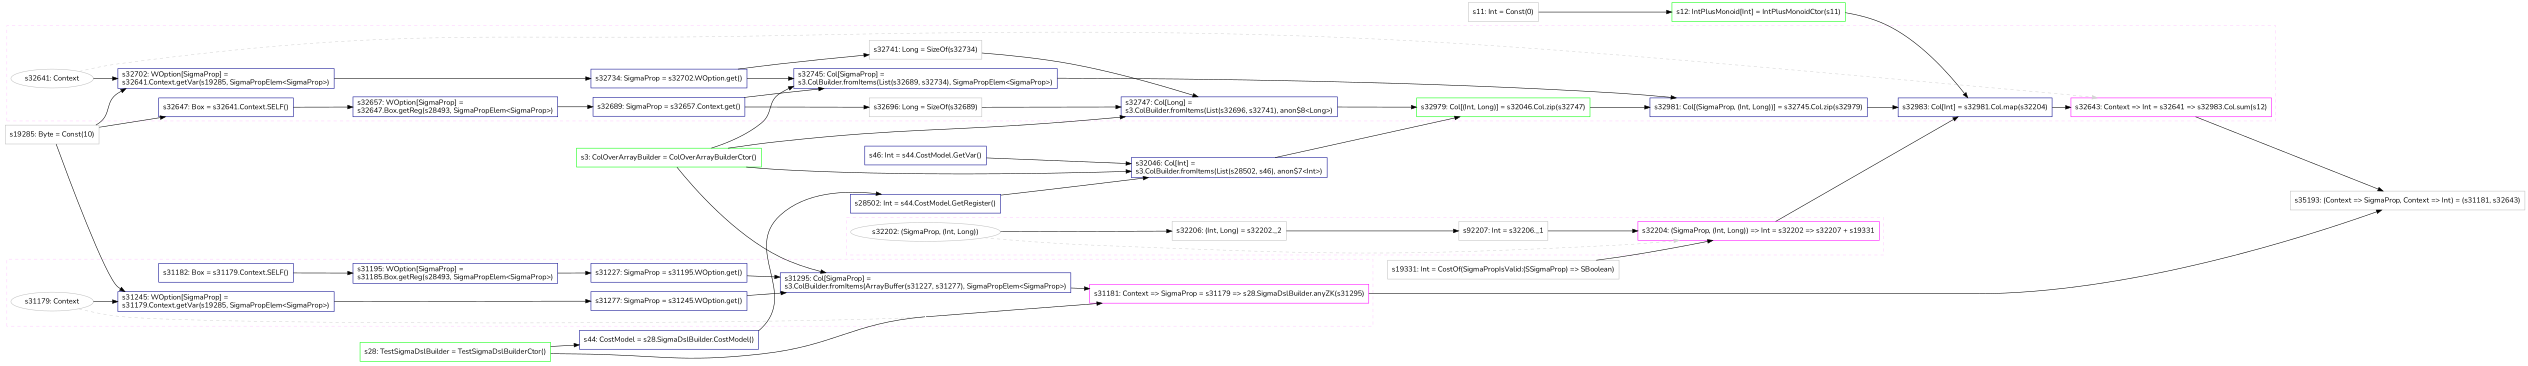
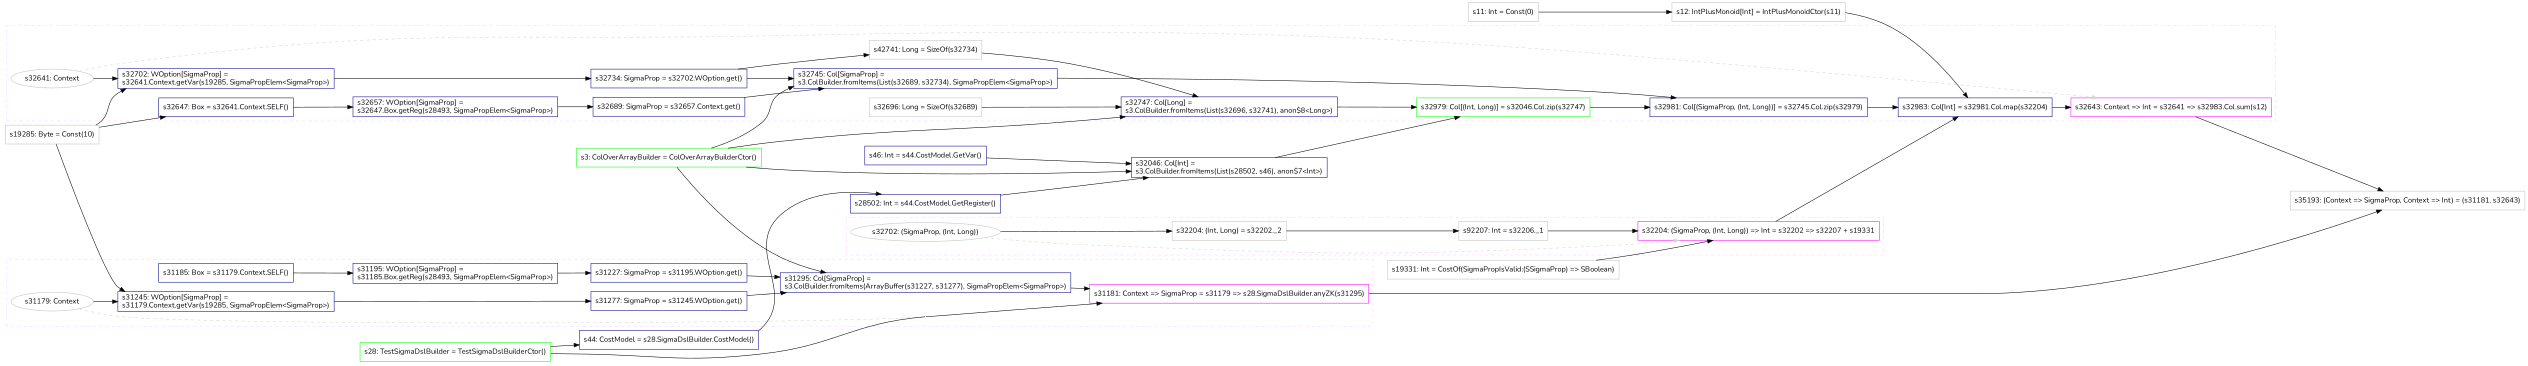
node "s12: IntPlusMonoid[Int] = IntPlusMonoidCtor(s11)": color green -> gray
node "s32741: Long = SizeOf(s32734)": label "s32741: Long = SizeOf(s32734)" -> "s42741: Long = SizeOf(s32734)"
edge "s32689: SigmaProp = s32657.Context.get()" -> "s32696: Long = SizeOf(s32689)": removed
node "s32206: (Int, Long) = s32202._2": label "s32206: (Int, Long) = s32202._2" -> "s32204: (Int, Long) = s32202._2"
node "s32202: (SigmaProp, (Int, Long))": label "s32202: (SigmaProp, (Int, Long))" -> "s32702: (SigmaProp, (Int, Long))"
node "s31182: Box = s31179.Context.SELF()": label "s31182: Box = s31179.Context.SELF()" -> "s31185: Box = s31179.Context.SELF()"
